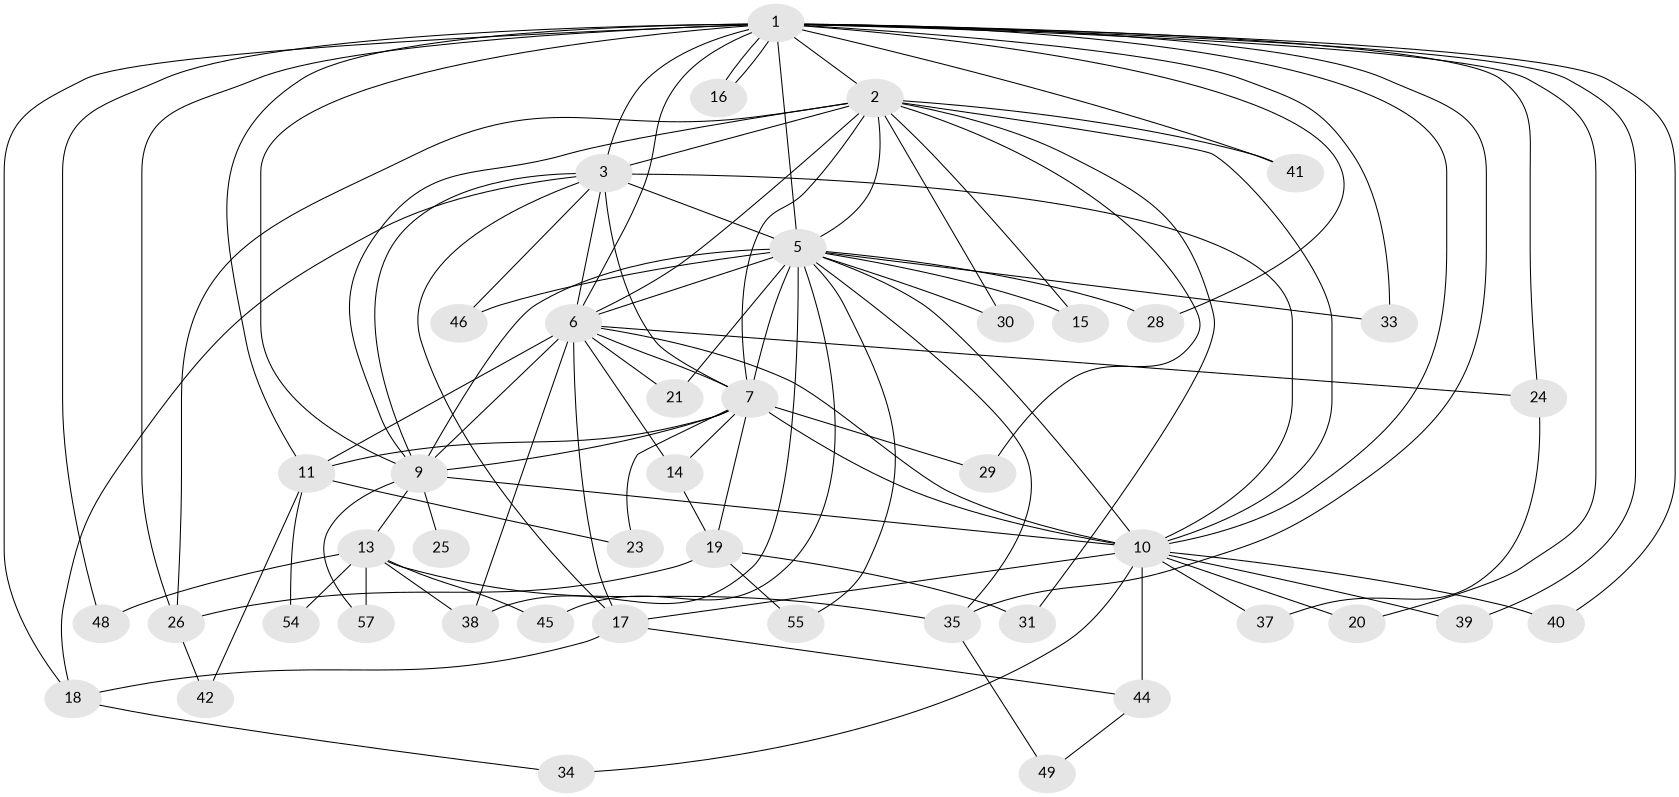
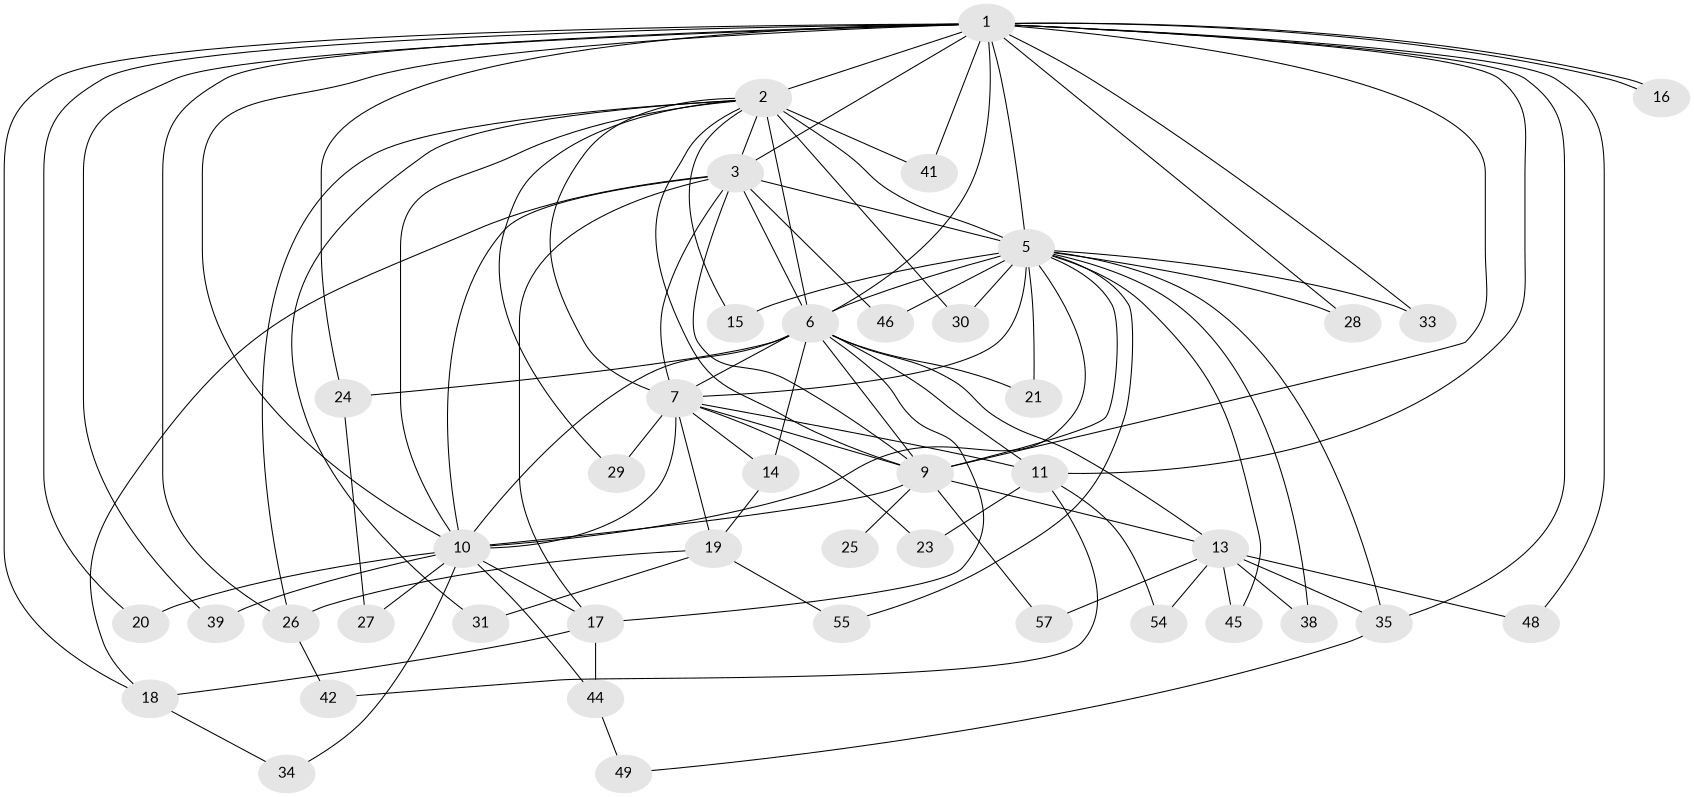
edge "6" -- "38": now "6" -- "13"
node "37": label "37" -> "27"
node "40": removed
